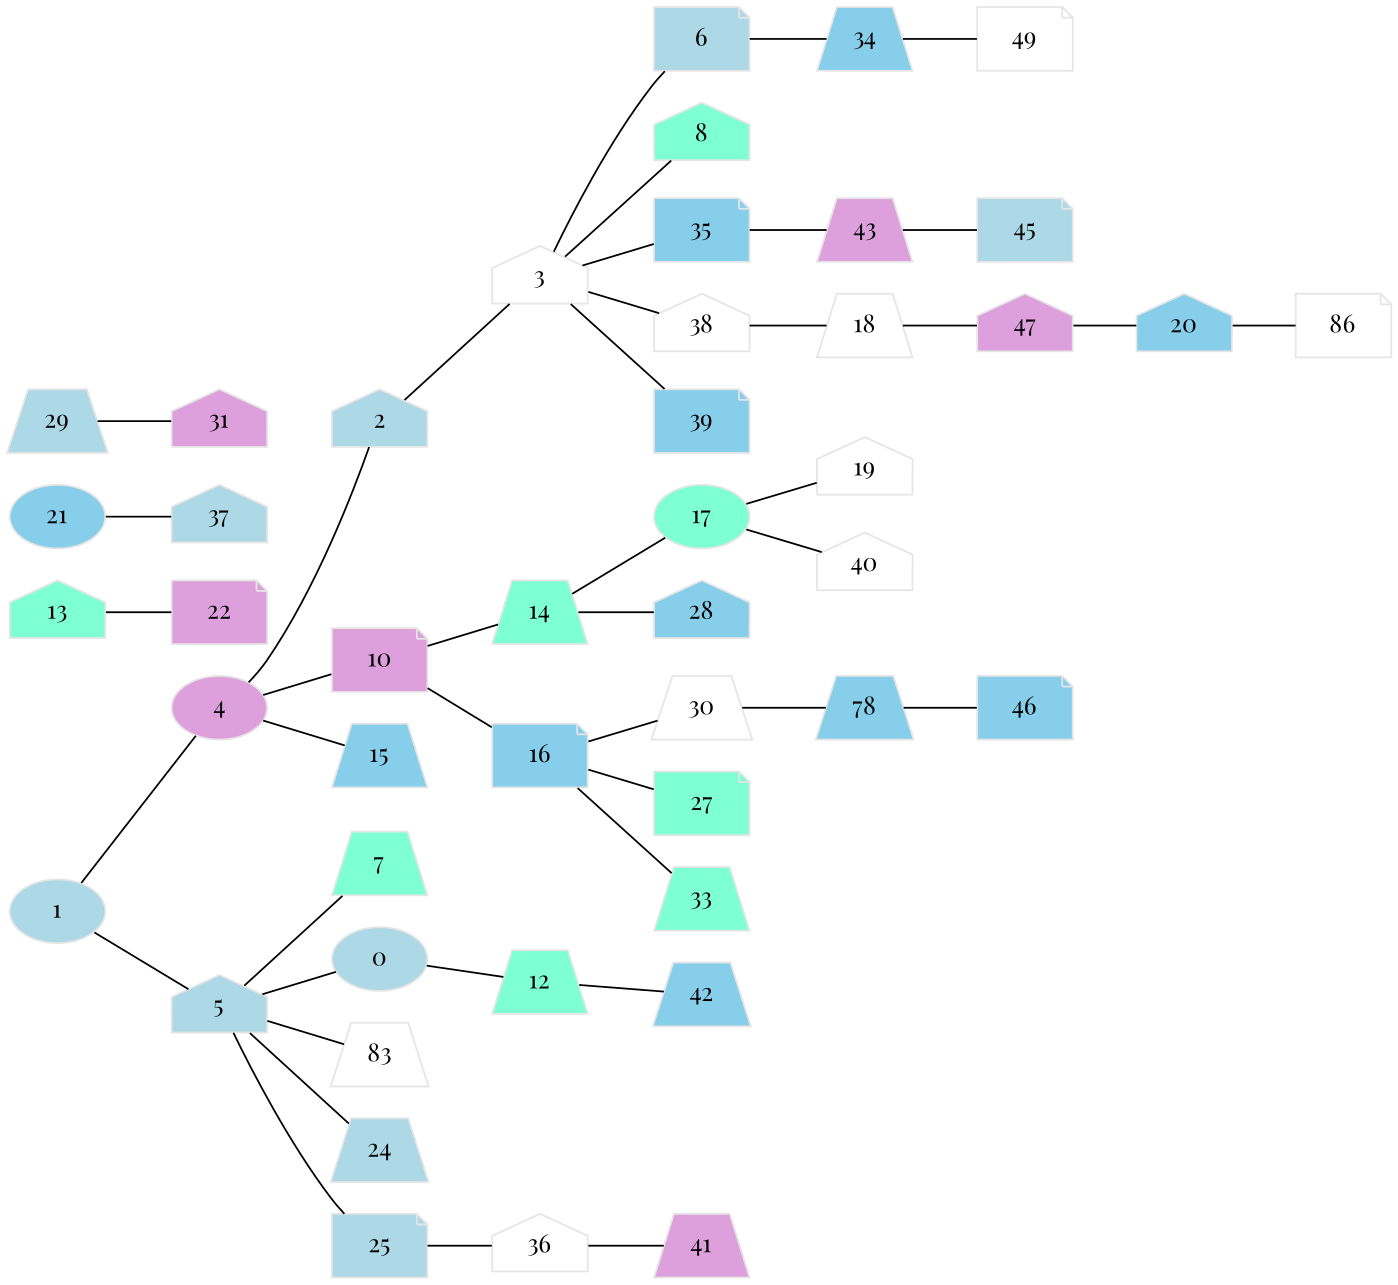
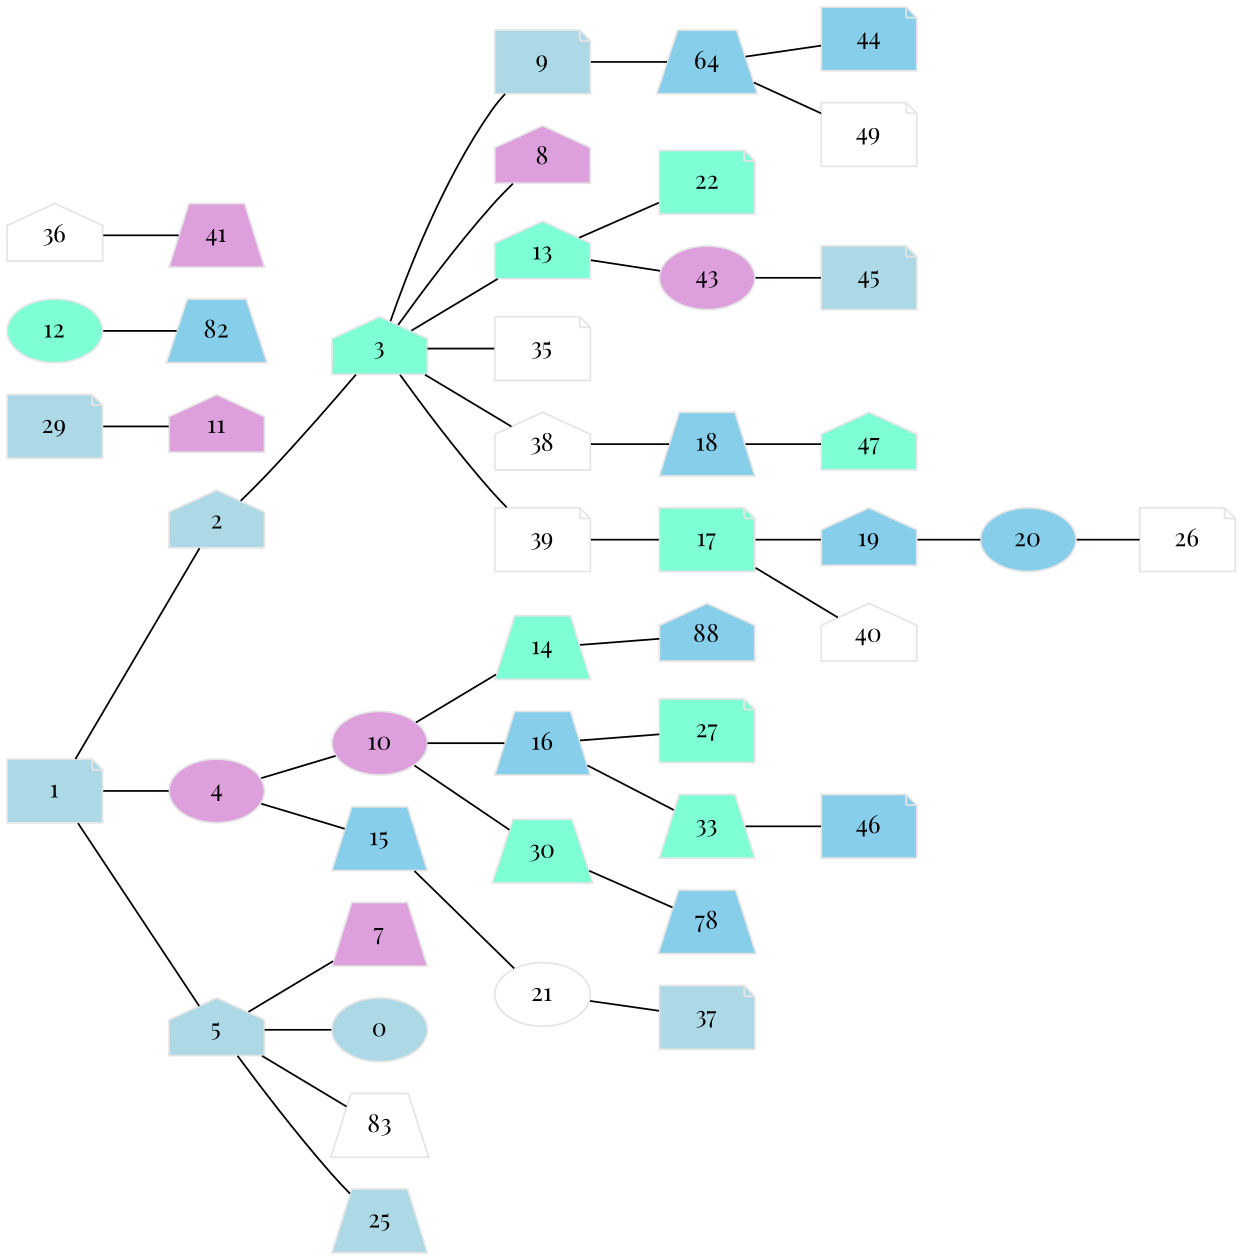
node "6": label "6" -> "9"
node "34": label "34" -> "64"
node "44": added
node "8": fillcolor aquamarine -> plum
node "35": fillcolor skyblue -> white
edge "35" -- "43": now "13" -- "43"
node "43": shape trapezium -> ellipse
node "3": fillcolor white -> aquamarine
edge "13" -- "3": added
node "18": fillcolor white -> skyblue
node "47": fillcolor plum -> aquamarine
edge "47" -- "20": now "19" -- "20"
node "20": shape house -> ellipse
node "86": label "86" -> "26"
node "29": shape trapezium -> note
node "31": label "31" -> "11"
node "39": fillcolor skyblue -> white
node "19": fillcolor white -> skyblue
node "21": fillcolor skyblue -> white
node "37": shape house -> note
node "17": shape ellipse -> note
edge "17" -- "14": now "17" -- "39"
edge "2" -- "4": now "2" -- "1"
node "22": fillcolor plum -> aquamarine
node "28": label "28" -> "88"
node "10": shape note -> ellipse
node "30": fillcolor white -> aquamarine
edge "78" -- "46": now "33" -- "46"
edge "30" -- "16": now "30" -- "10"
node "16": shape note -> trapezium
node "7": fillcolor aquamarine -> plum
node "1": shape ellipse -> note
edge "15" -- "21": added
edge "0" -- "12": removed
node "12": shape trapezium -> ellipse
node "42": label "42" -> "82"
node "24": removed
node "25": shape note -> trapezium
edge "25" -- "36": removed
